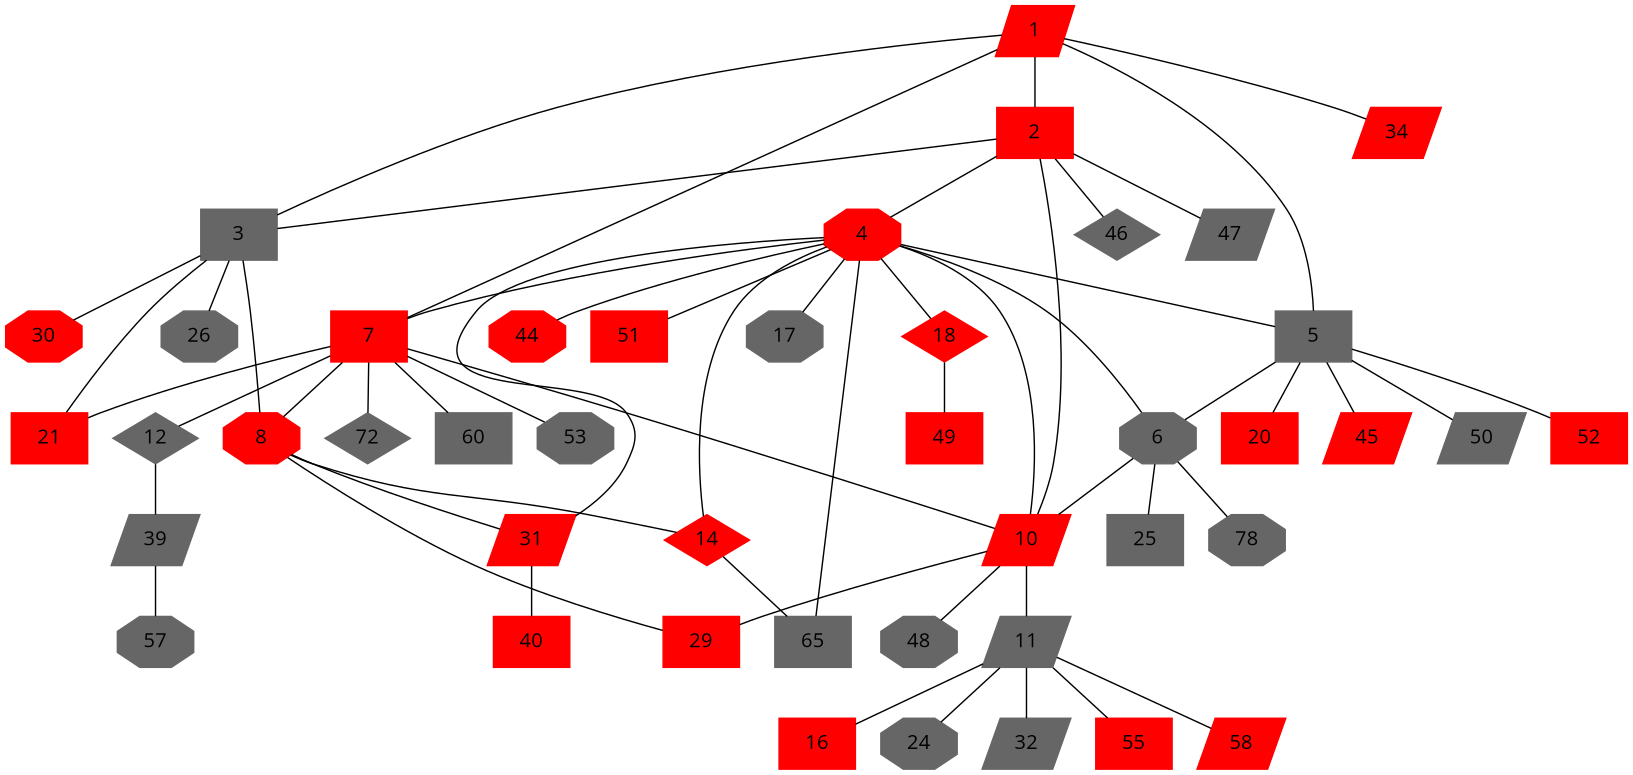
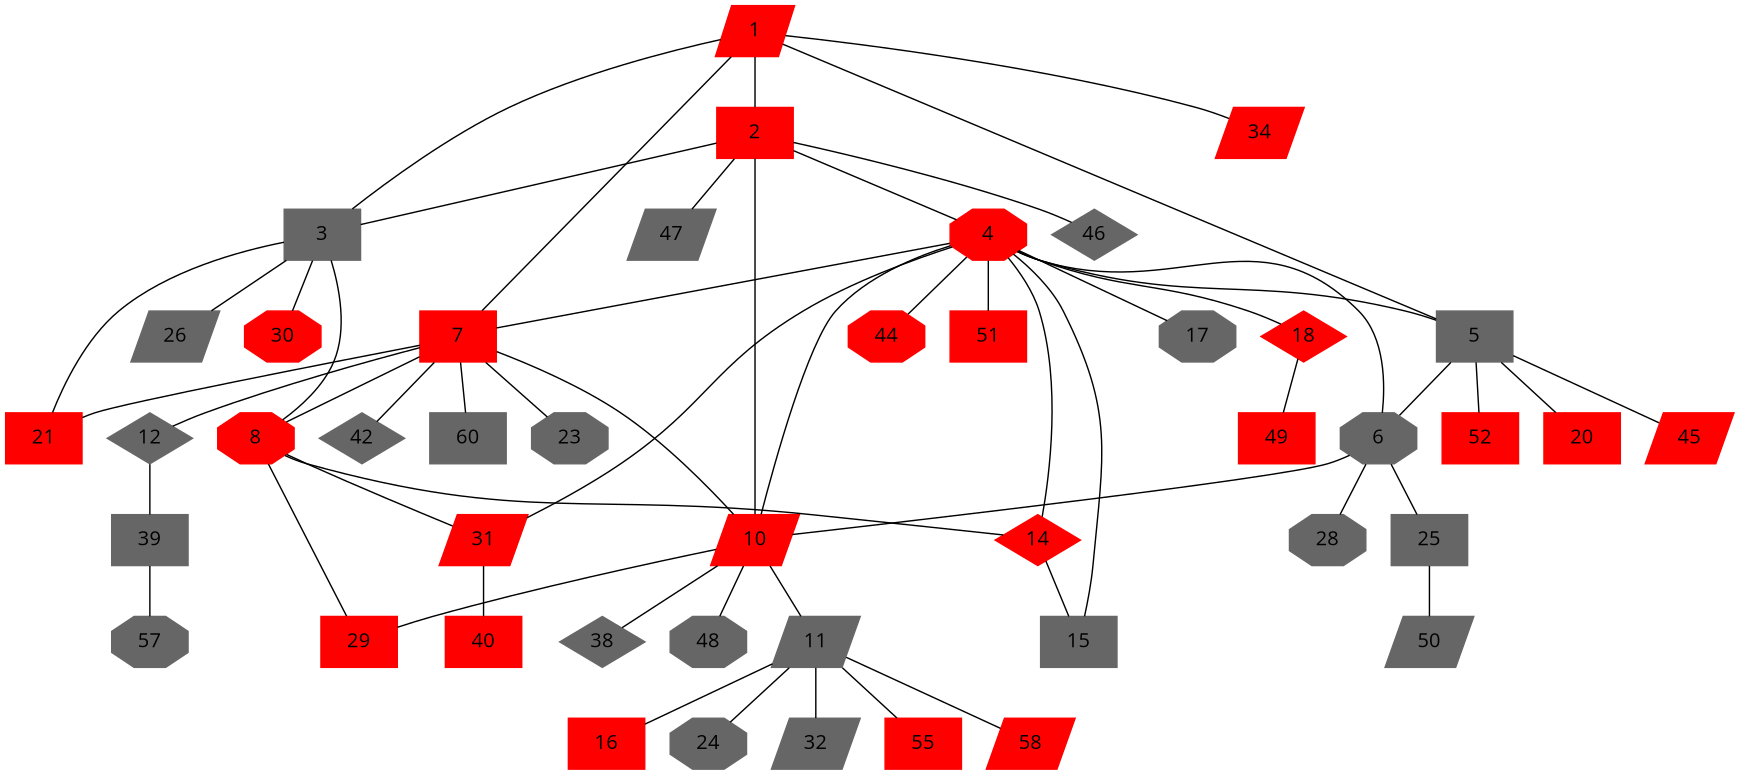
node "26": shape octagon -> parallelogram
edge "5" -- "50": now "25" -- "50"
node "72": label "72" -> "42"
node "53": label "53" -> "23"
node "39": shape parallelogram -> box
node "78": label "78" -> "28"
node "38": added
node "65": label "65" -> "15"
